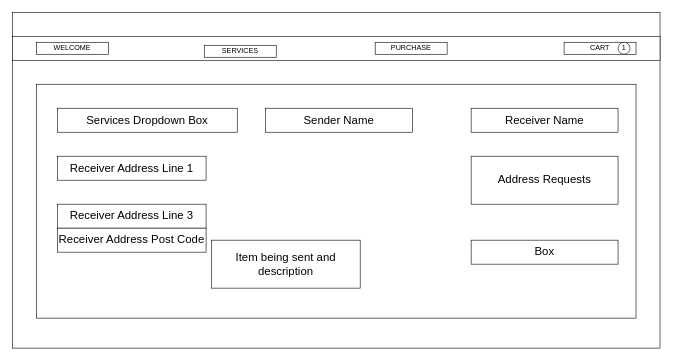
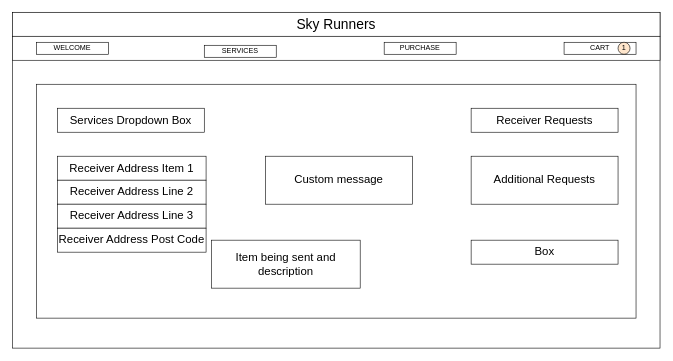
node "Sky Runners": added
node "PURCHASE": moved (411, 48) -> (420, 48)
node "1": fillcolor #ffffff -> #ffe6cc
node "Services Dropdown Box": size 180x24 -> 147x24
node "Sender Name": removed
node "Receiver Name": label "Receiver Name" -> "Receiver Requests"
node "Receiver Address Line 1": label "Receiver Address Line 1" -> "Receiver Address Item 1"
node "Custom message": added
node "Address Requests": label "Address Requests" -> "Additional Requests"
node "Receiver Address Line 2": added
